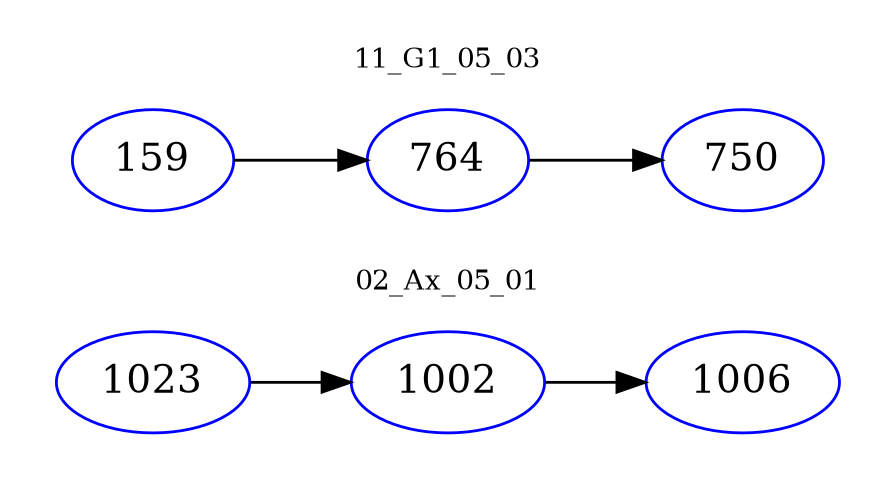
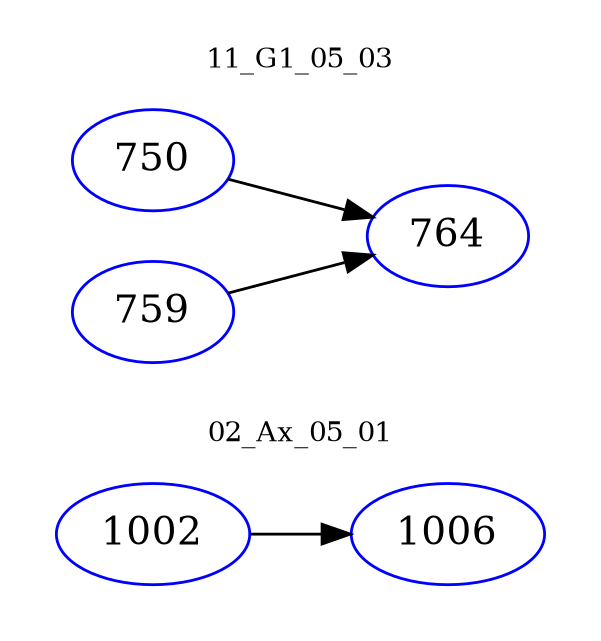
node "159": label "159" -> "759"
edge "764" -> "750": reversed
node "1023": removed
